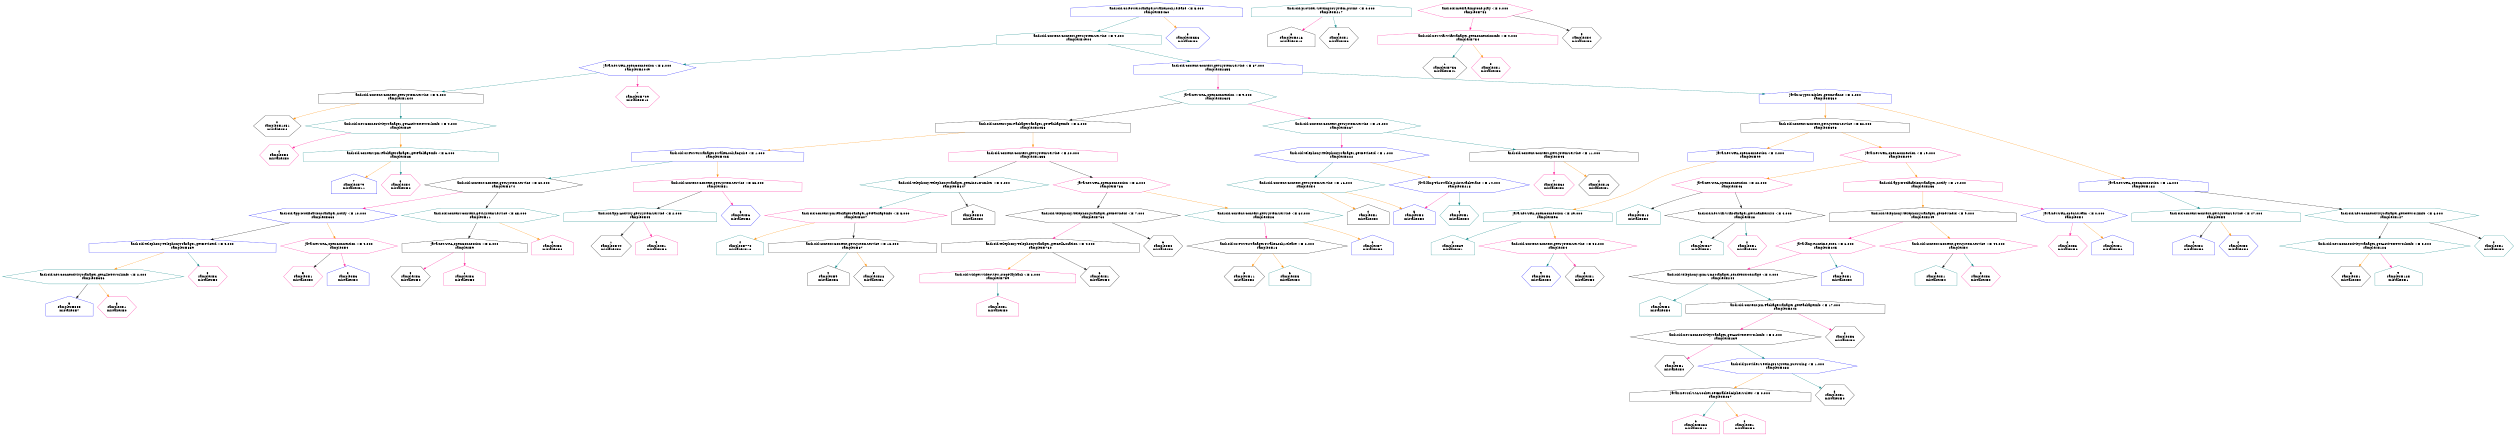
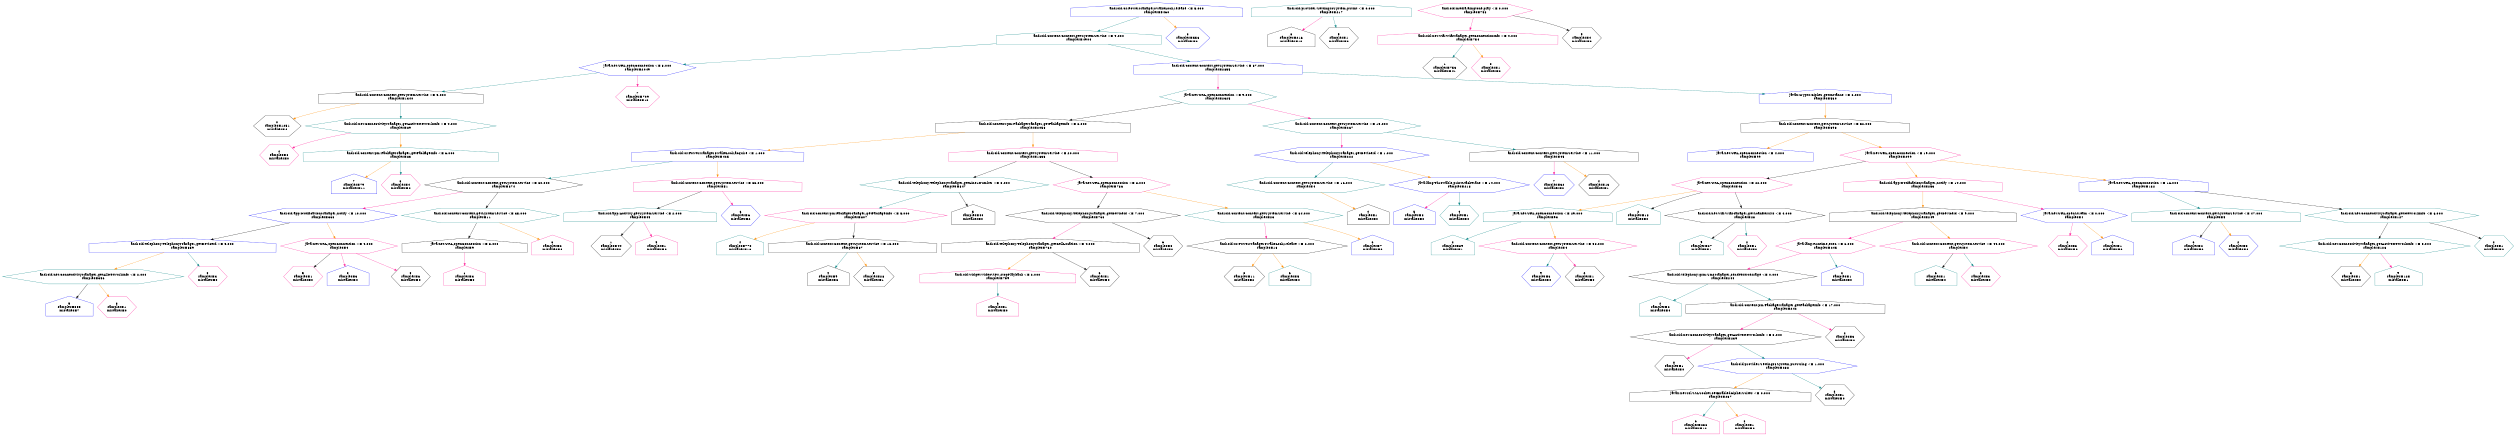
edge "javax/crypto/Cipher;getInstance <= 6.000 samples=530" -> "java/net/URL;openConnection <= 16.000 samples=132": now "java/net/URL;openConnection <= 19.000 samples=299" -> "java/net/URL;openConnection <= 16.000 samples=132"
edge "java/net/URL;openConnection <= 19.000 samples=299" -> "java/net/URL;openConnection <= 22.000 samples=46": color darkorange -> black
node "7 samples=32 mistakes=0": color deeppink -> blue
edge "java/net/URL;openConnection <= 4.000 samples=99" -> "java/net/URL;openConnection <= 29.000 samples=93": now "java/net/URL;openConnection <= 22.000 samples=46" -> "java/net/URL;openConnection <= 29.000 samples=93"
edge "android/content/Context;getSystemService <= 16.000 samples=4" -> "5 samples=3 mistakes=0": removed
edge "java/net/URL;openConnection <= 3.000 samples=9" -> "8 samples=6 mistakes=0": now "java/net/URL;openConnection <= 4.000 samples=4" -> "8 samples=6 mistakes=0"
